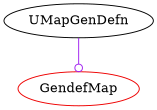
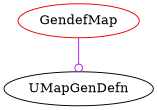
edge "UMapGenDefn" -> "GendefMap": reversed
